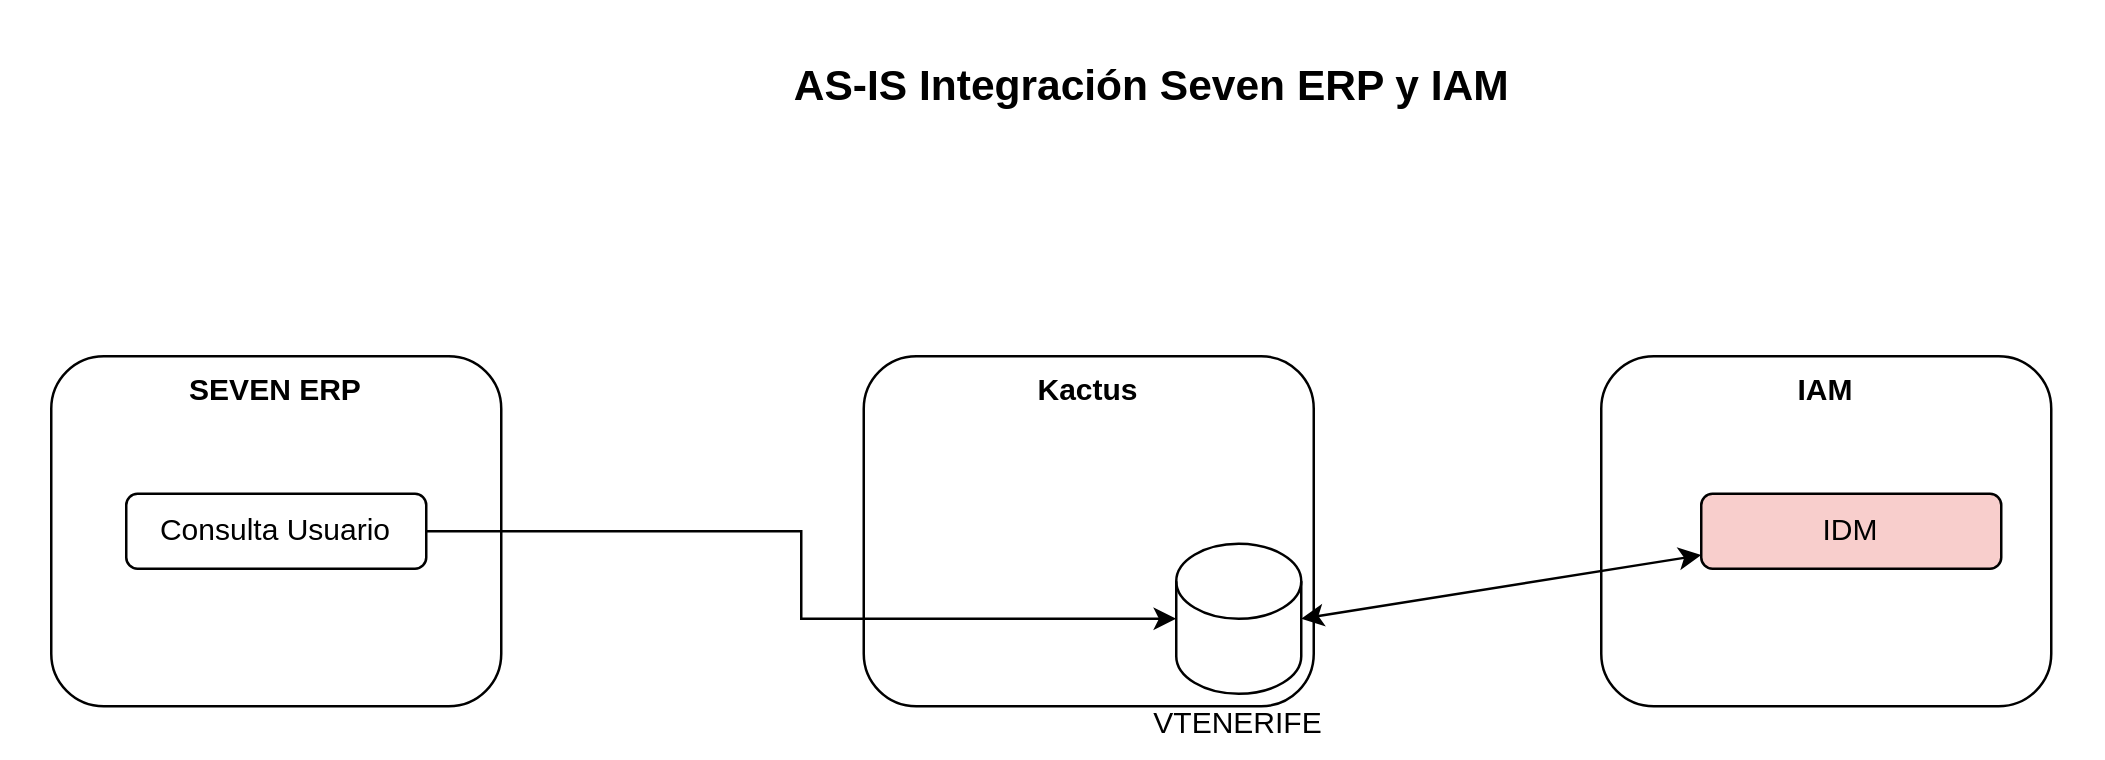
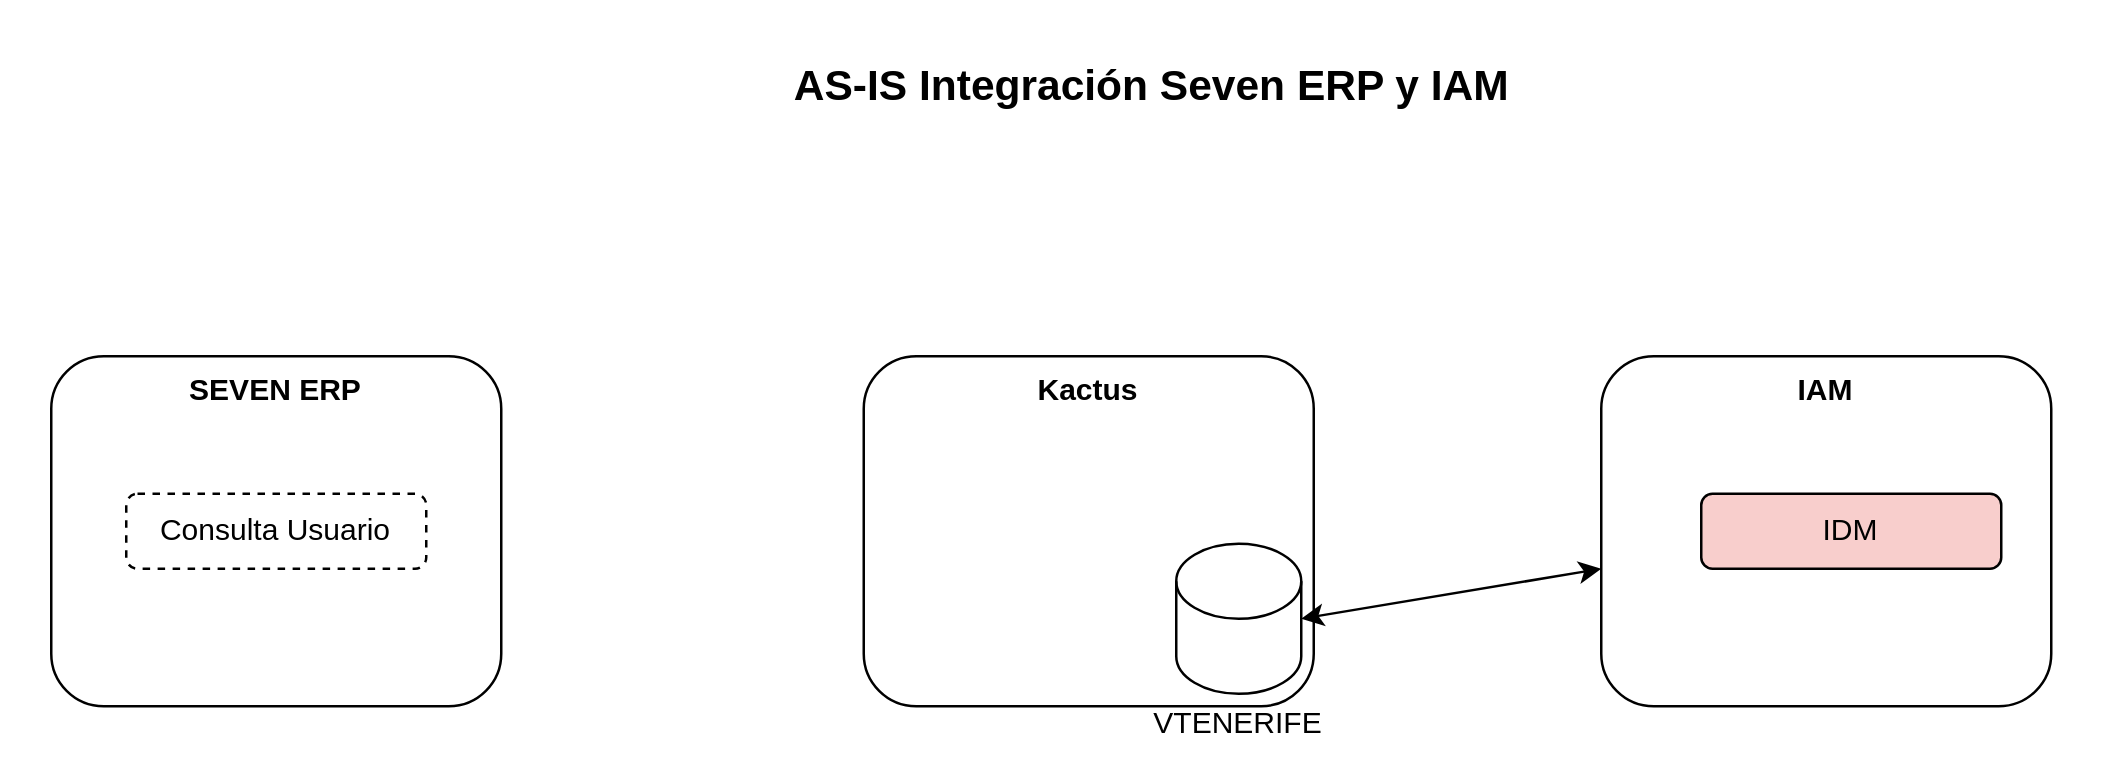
node "Consulta Usuario": style solid -> dashed
edge "Consulta Usuario" -> "VTENERIFE": removed
edge "IDM" -- "VTENERIFE": now "IAM" -- "VTENERIFE"
